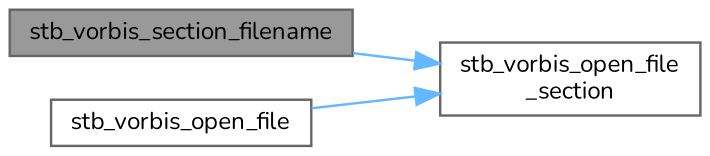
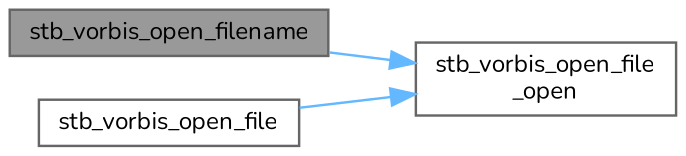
node "stb_vorbis_section_filename": label "stb_vorbis_section_filename" -> "stb_vorbis_open_filename"
node "stb_vorbis_open_file _section": label "stb_vorbis_open_file _section" -> "stb_vorbis_open_file _open"
